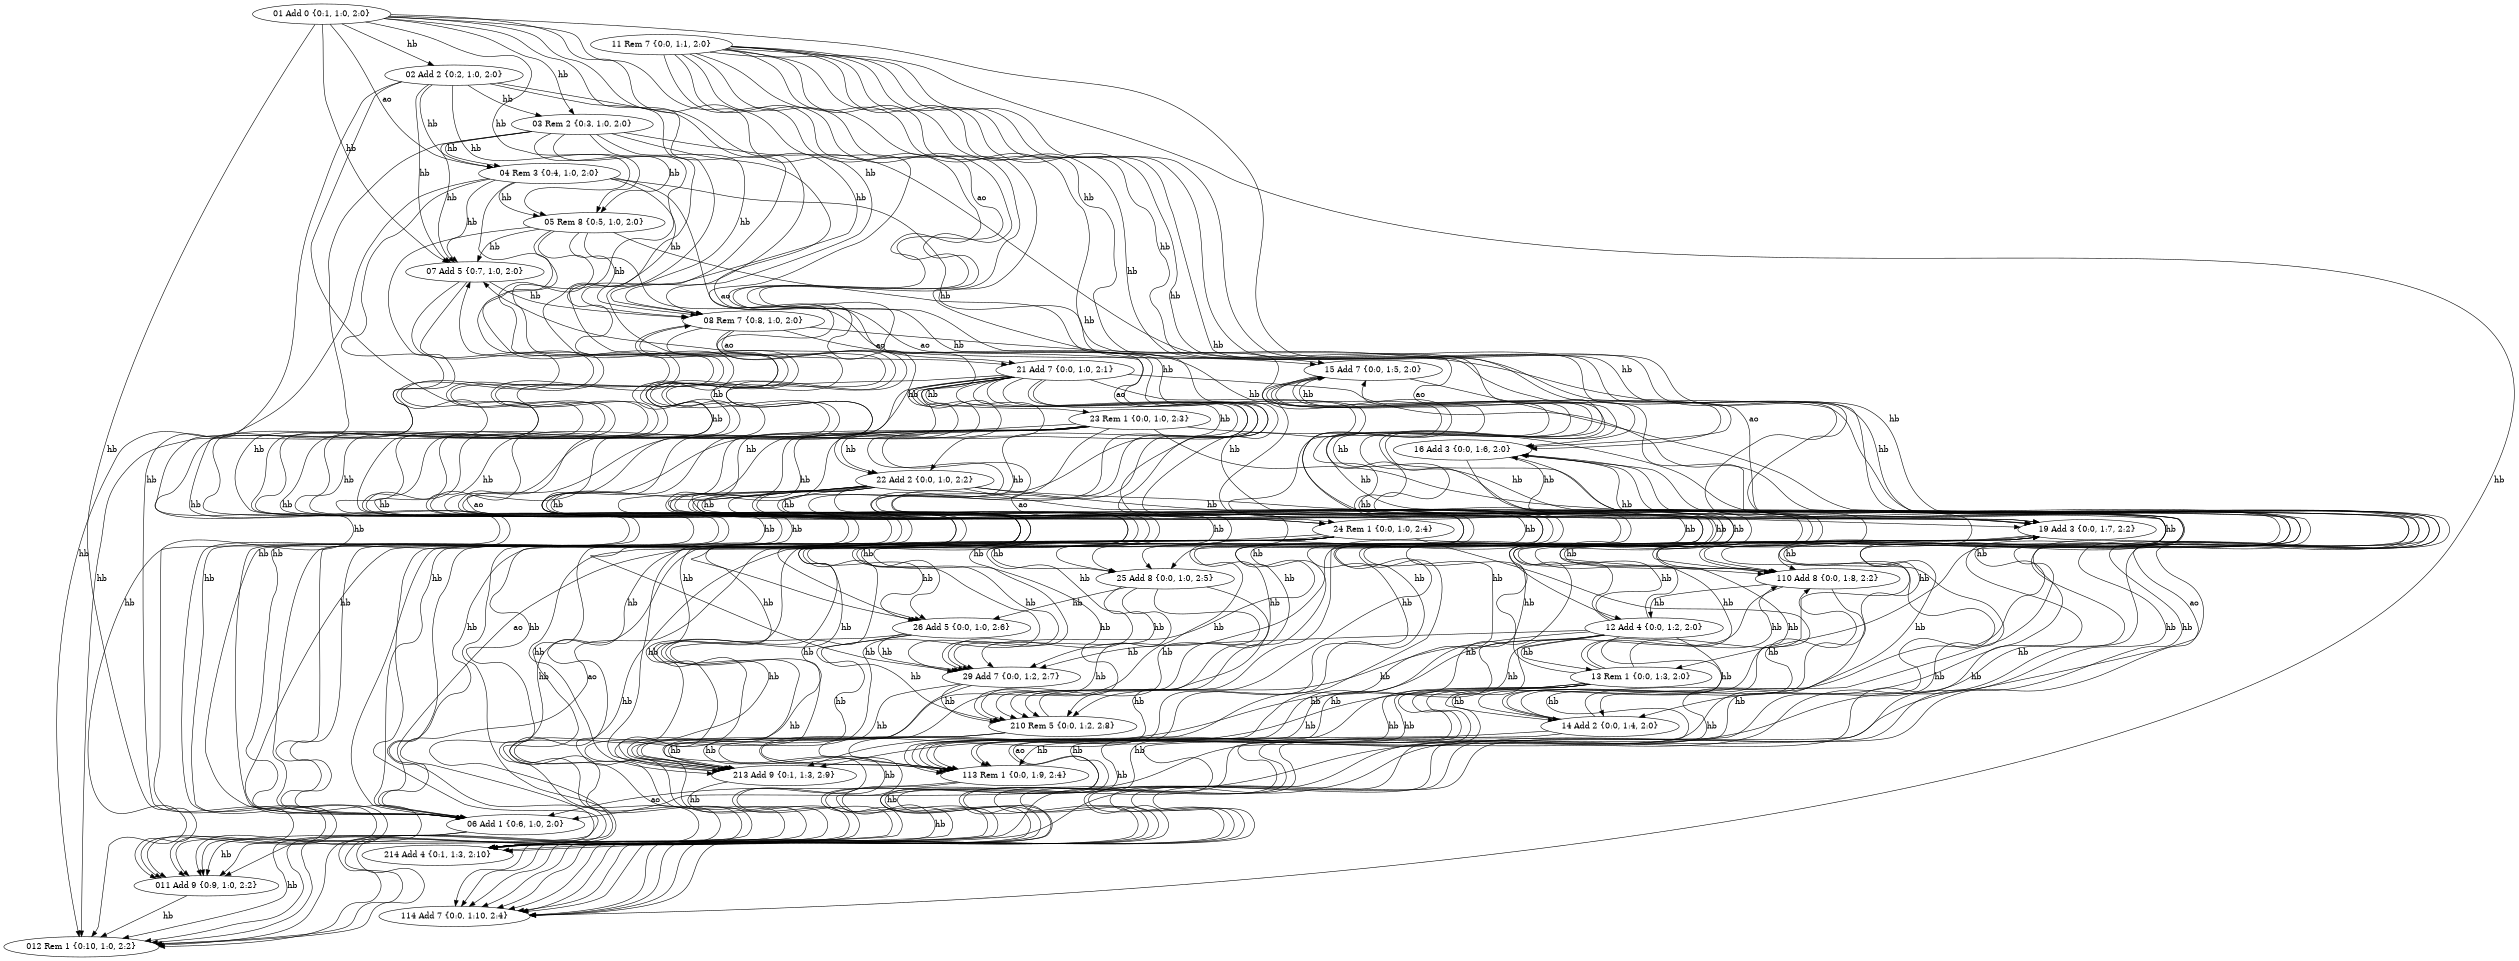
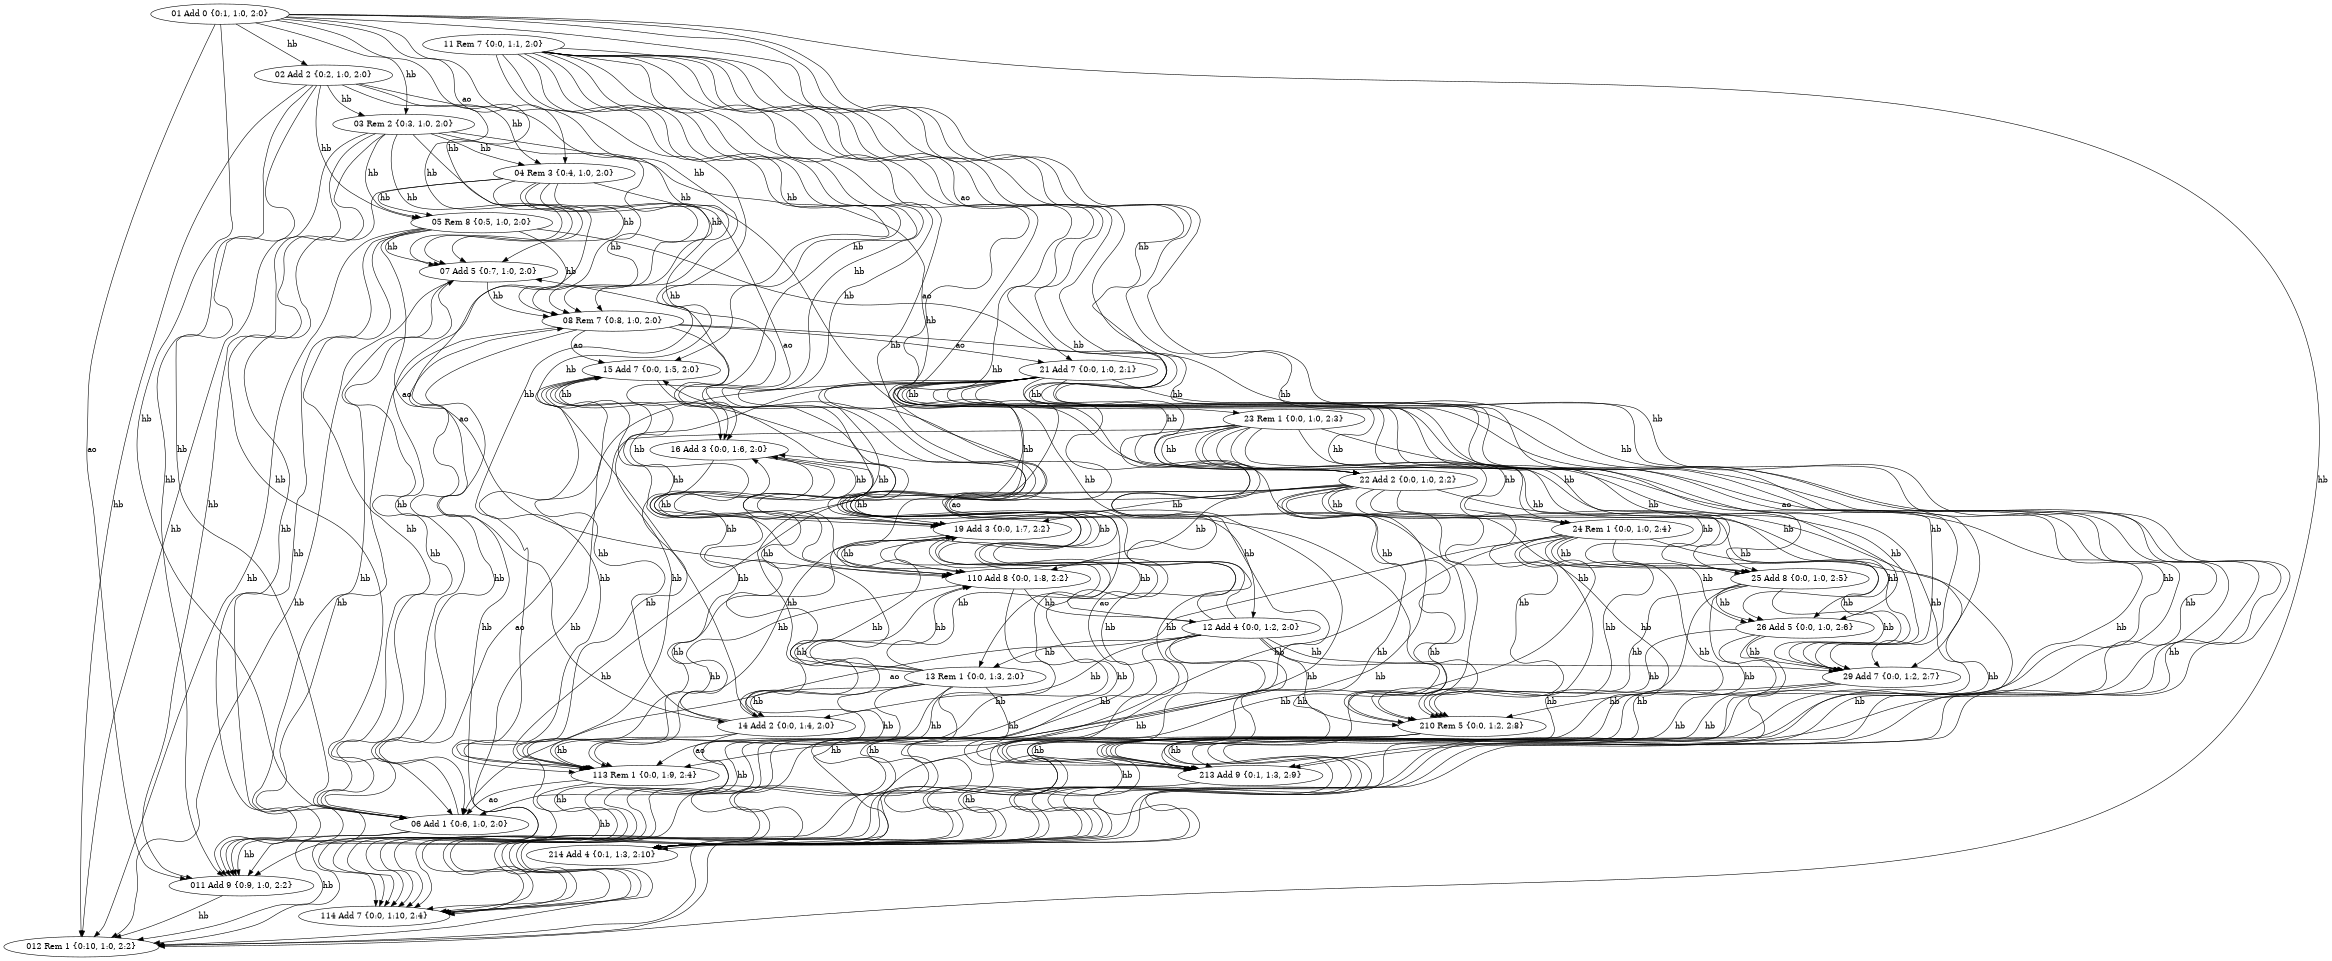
edge "01 Add 0 {0:1, 1:0, 2:0}" -> "05 Rem 8 {0:5, 1:0, 2:0}": now "01 Add 0 {0:1, 1:0, 2:0}" -> "22 Add 2 {0:0, 1:0, 2:2}"
edge "05 Rem 8 {0:5, 1:0, 2:0}" -> "25 Add 8 {0:0, 1:0, 2:5}": label "ao" -> "hb"
edge "01 Add 0 {0:1, 1:0, 2:0}" -> "011 Add 9 {0:9, 1:0, 2:2}": label "hb" -> "ao"
